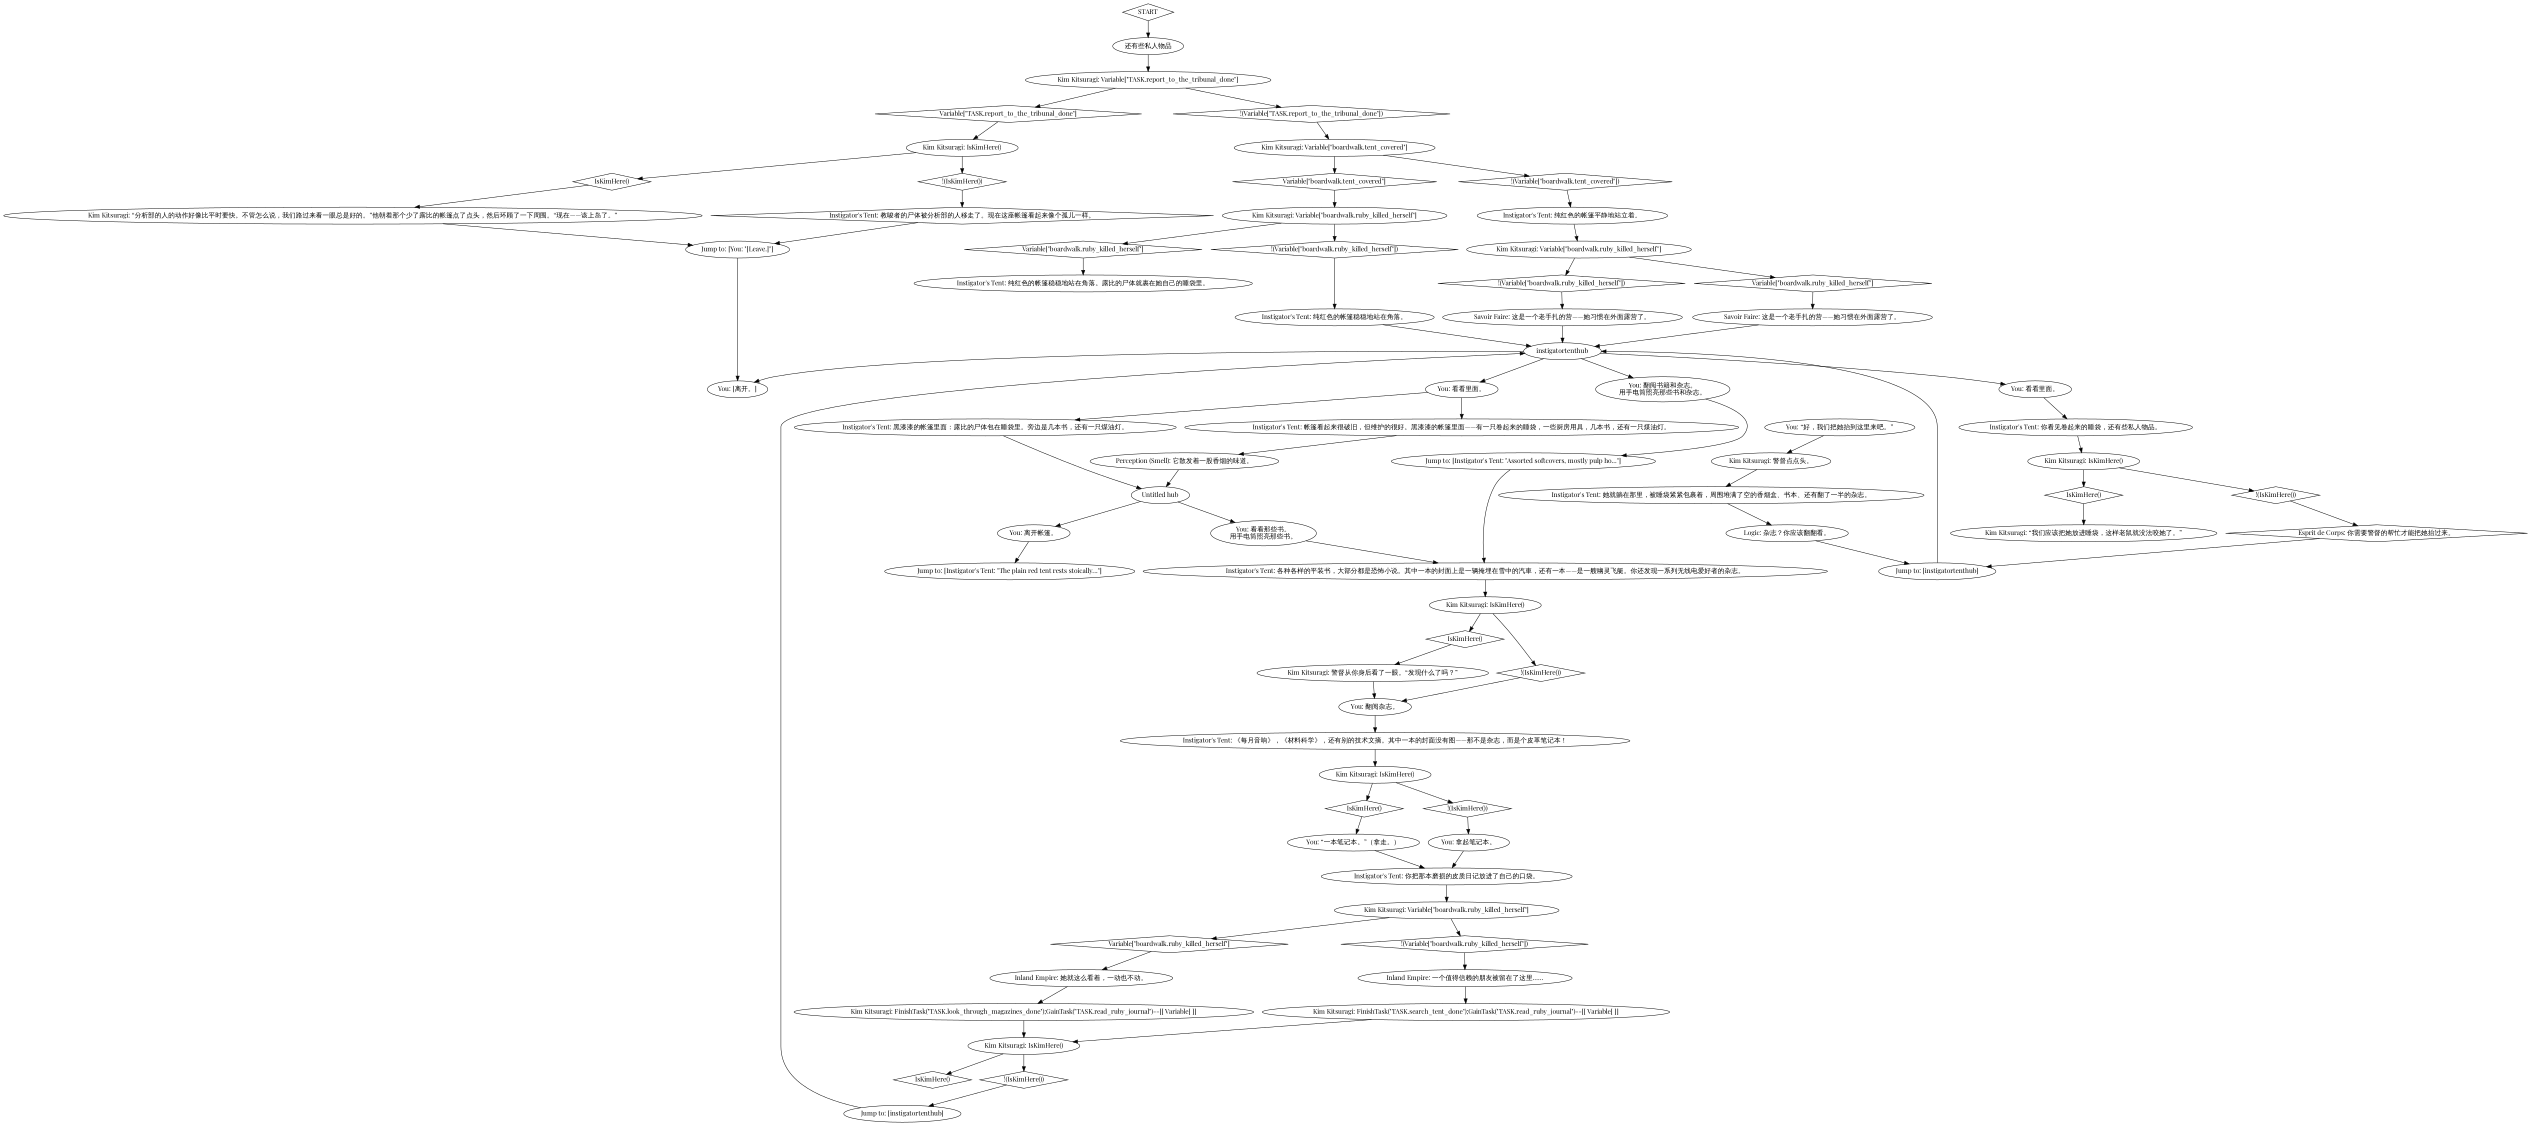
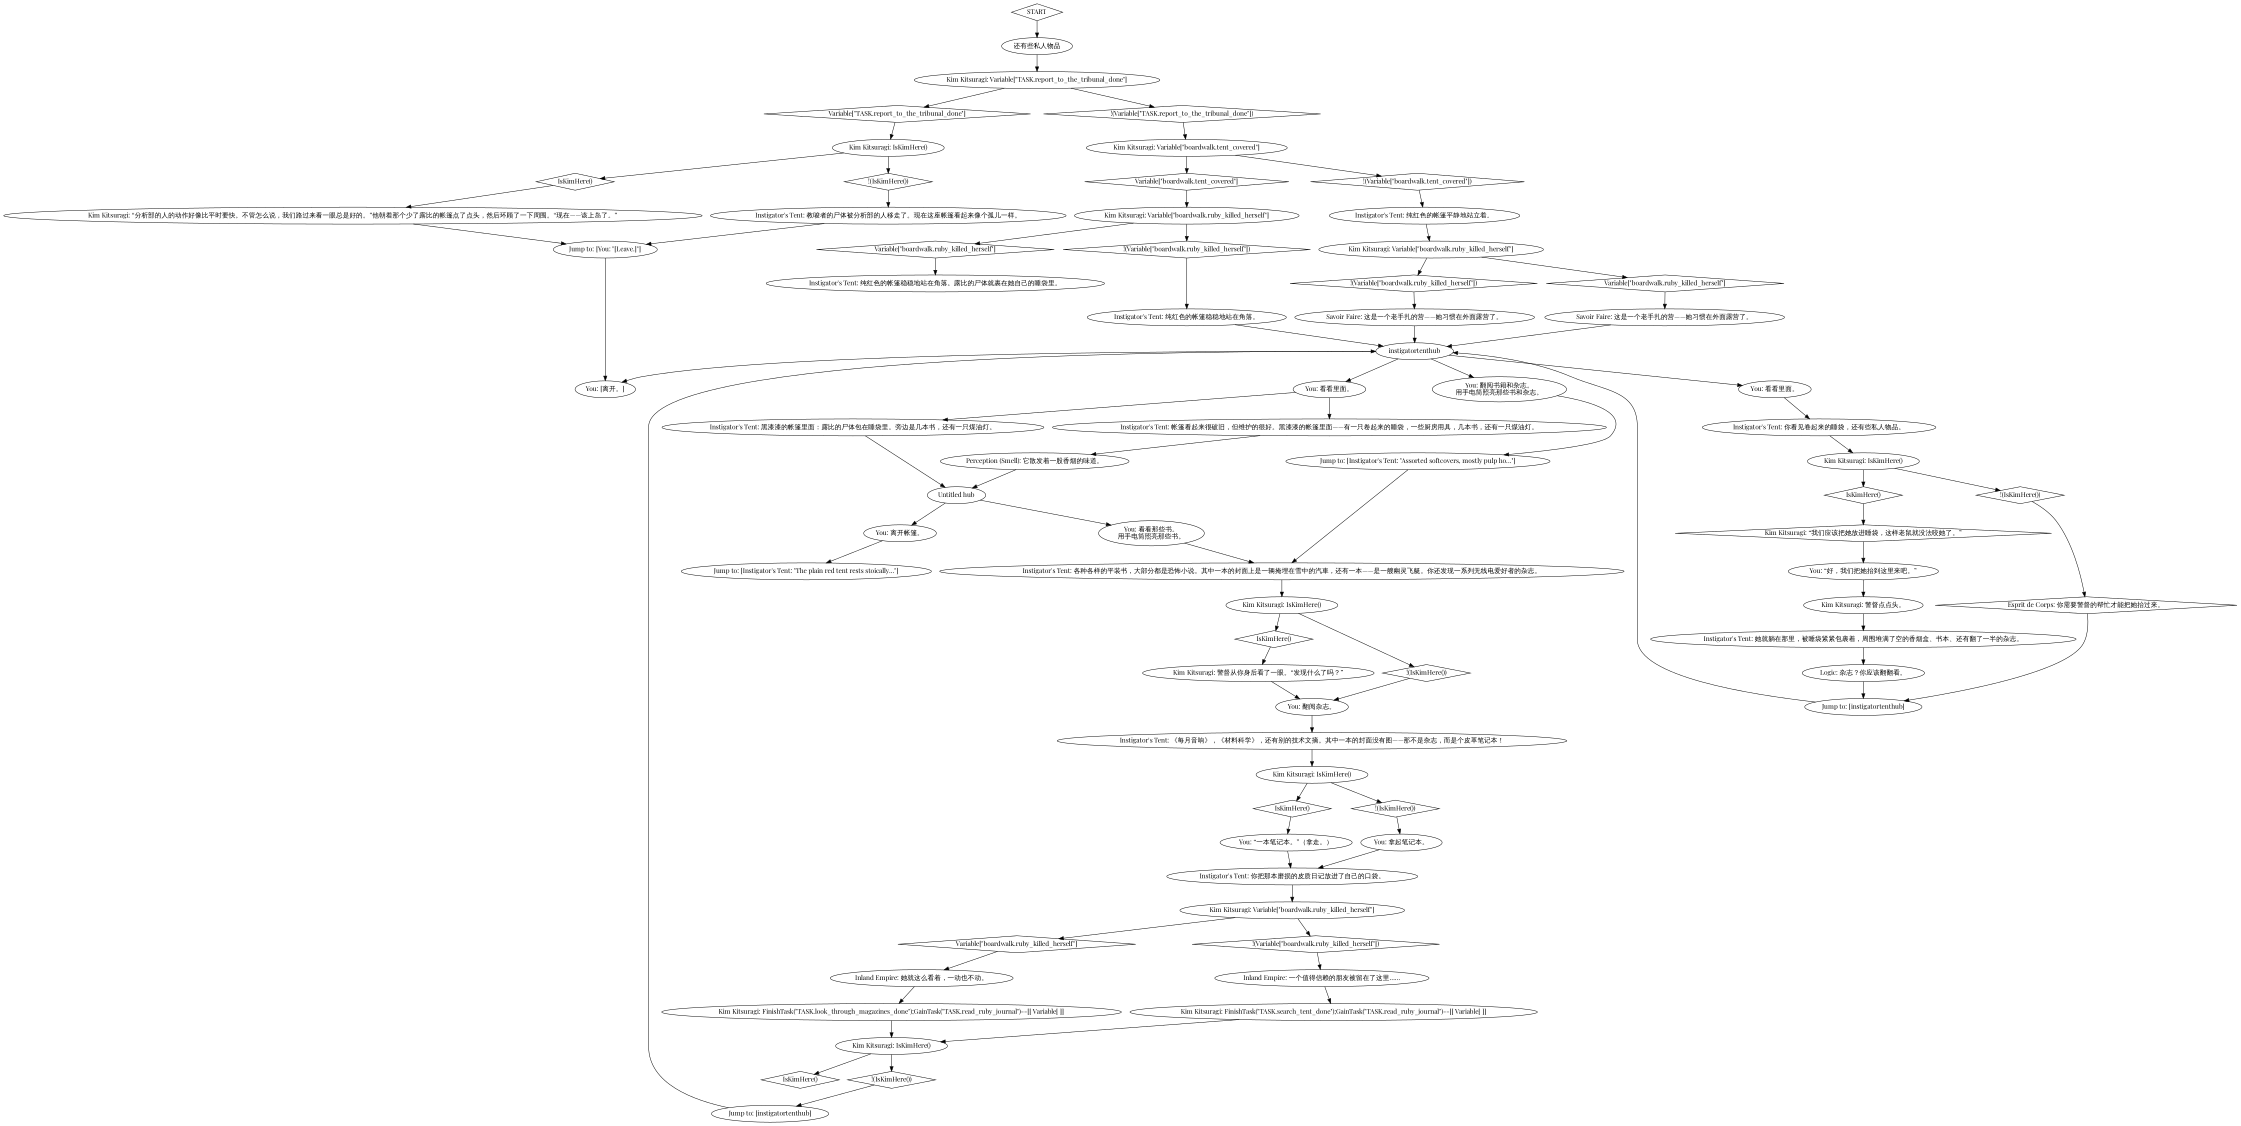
node "Instigator's Tent: 教唆者的尸体被分析部的人移走了。现在这座帐篷看起来像个孤儿一样。": shape diamond -> ellipse
node "Kim Kitsuragi: “我们应该把她放进睡袋，这样老鼠就没法咬她了。”": shape ellipse -> diamond
edge "Kim Kitsuragi: “我们应该把她放进睡袋，这样老鼠就没法咬她了。”" -> "You: “好，我们把她抬到这里来吧。”": added
